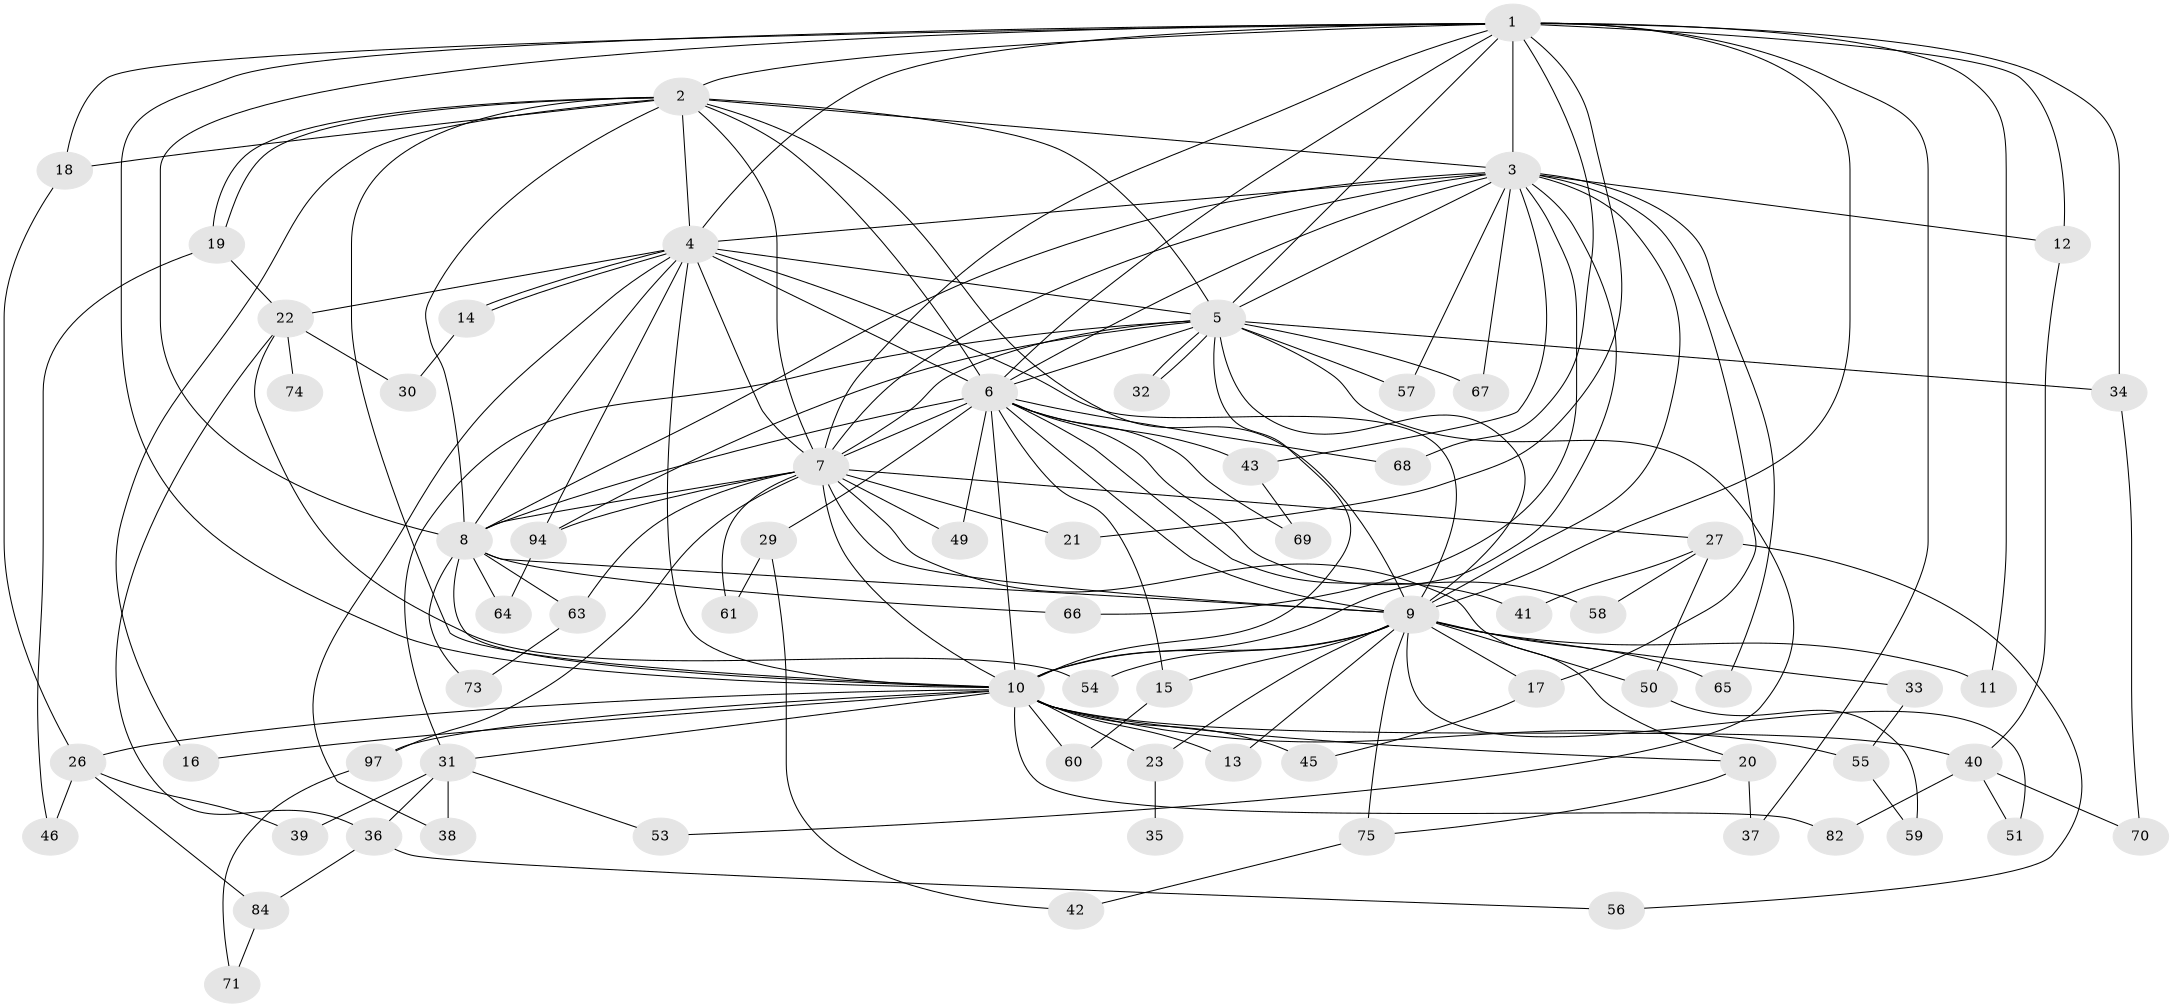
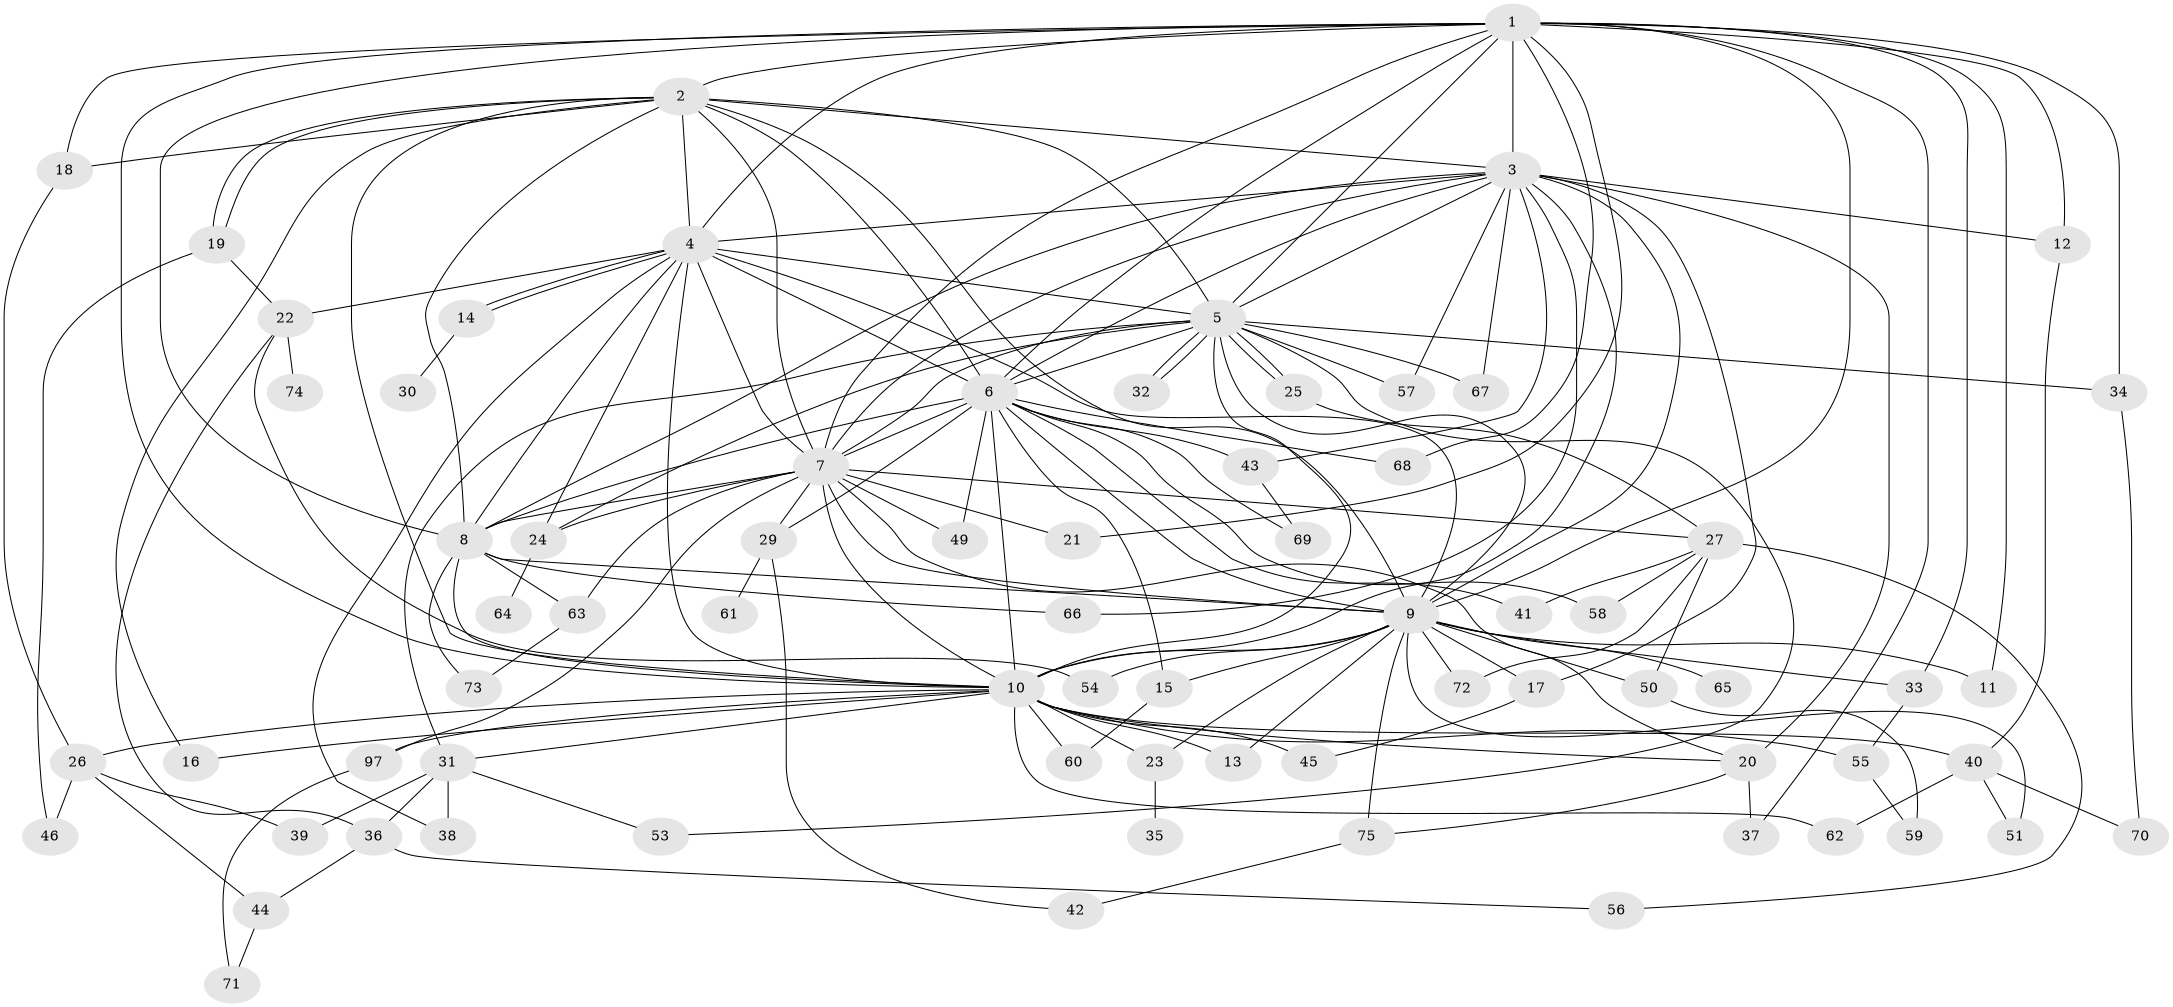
edge "1" -- "33": added
edge "22" -- "30": removed
edge "3" -- "65": now "3" -- "20"
node "25": added
edge "7" -- "61": now "7" -- "29"
node "94": label "94" -> "24"
edge "8" -- "64": removed
node "72": added
node "82": label "82" -> "62"
node "84": label "84" -> "44"
